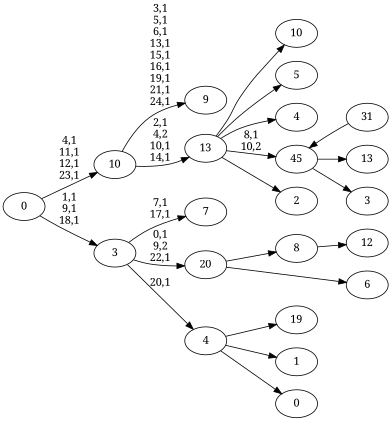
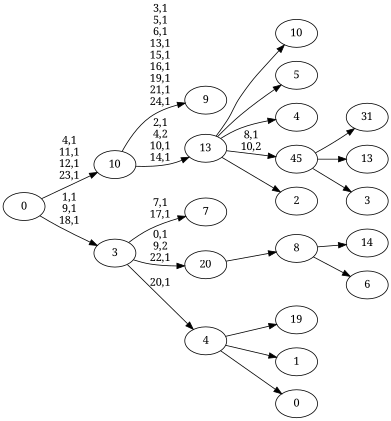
edge "31" -> "45": reversed
node "12": label "12" -> "14"
edge "20" -> "6": now "8" -> "6"
